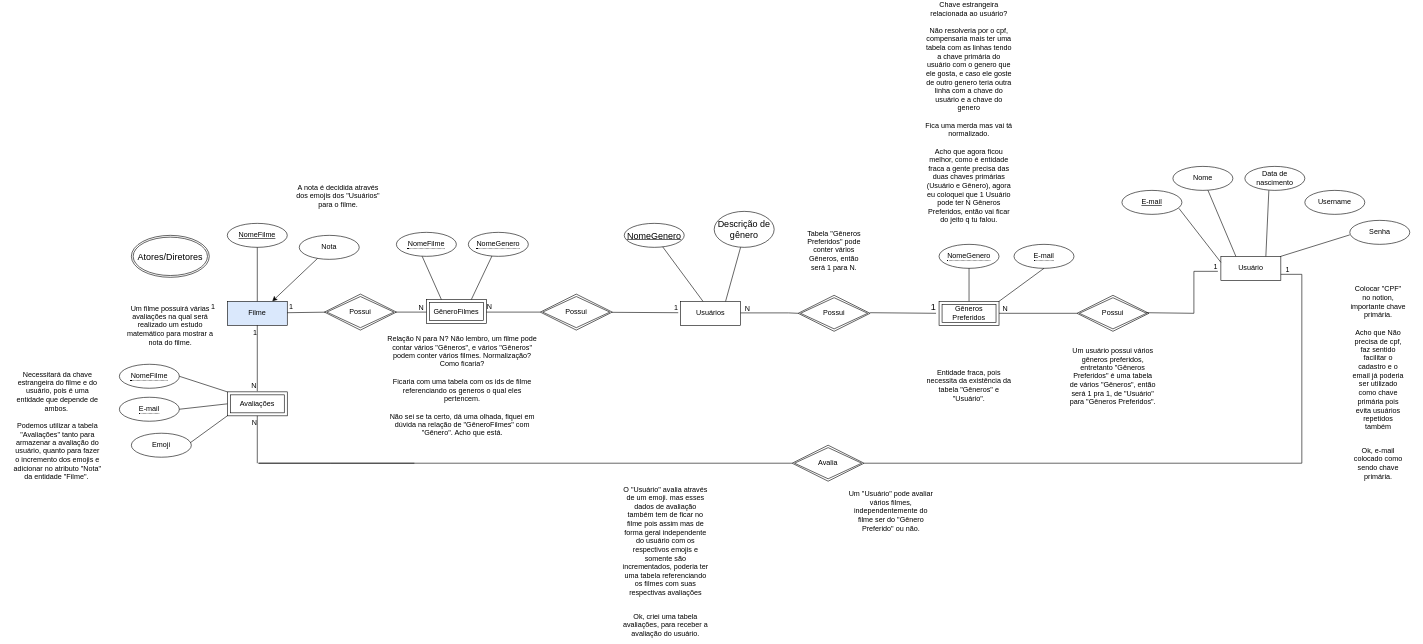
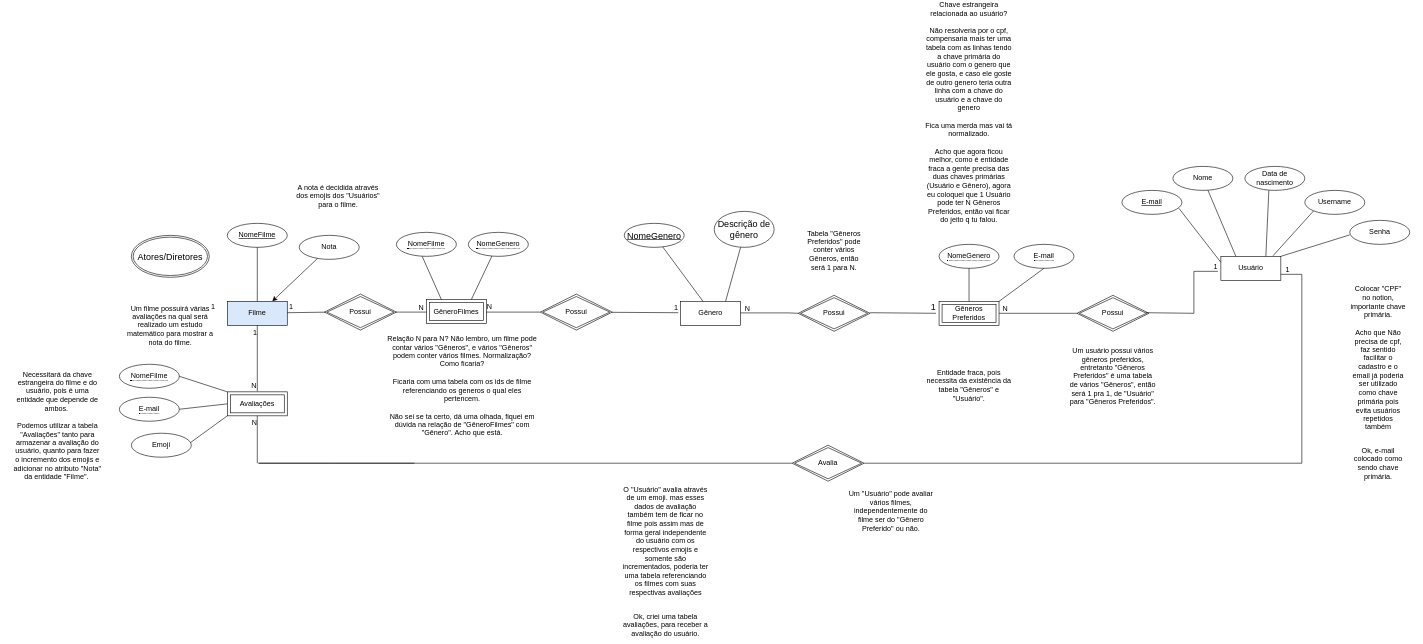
edge "Username" -- "Usuário": added
node "Usuários": label "Usuários" -> "Gênero"
